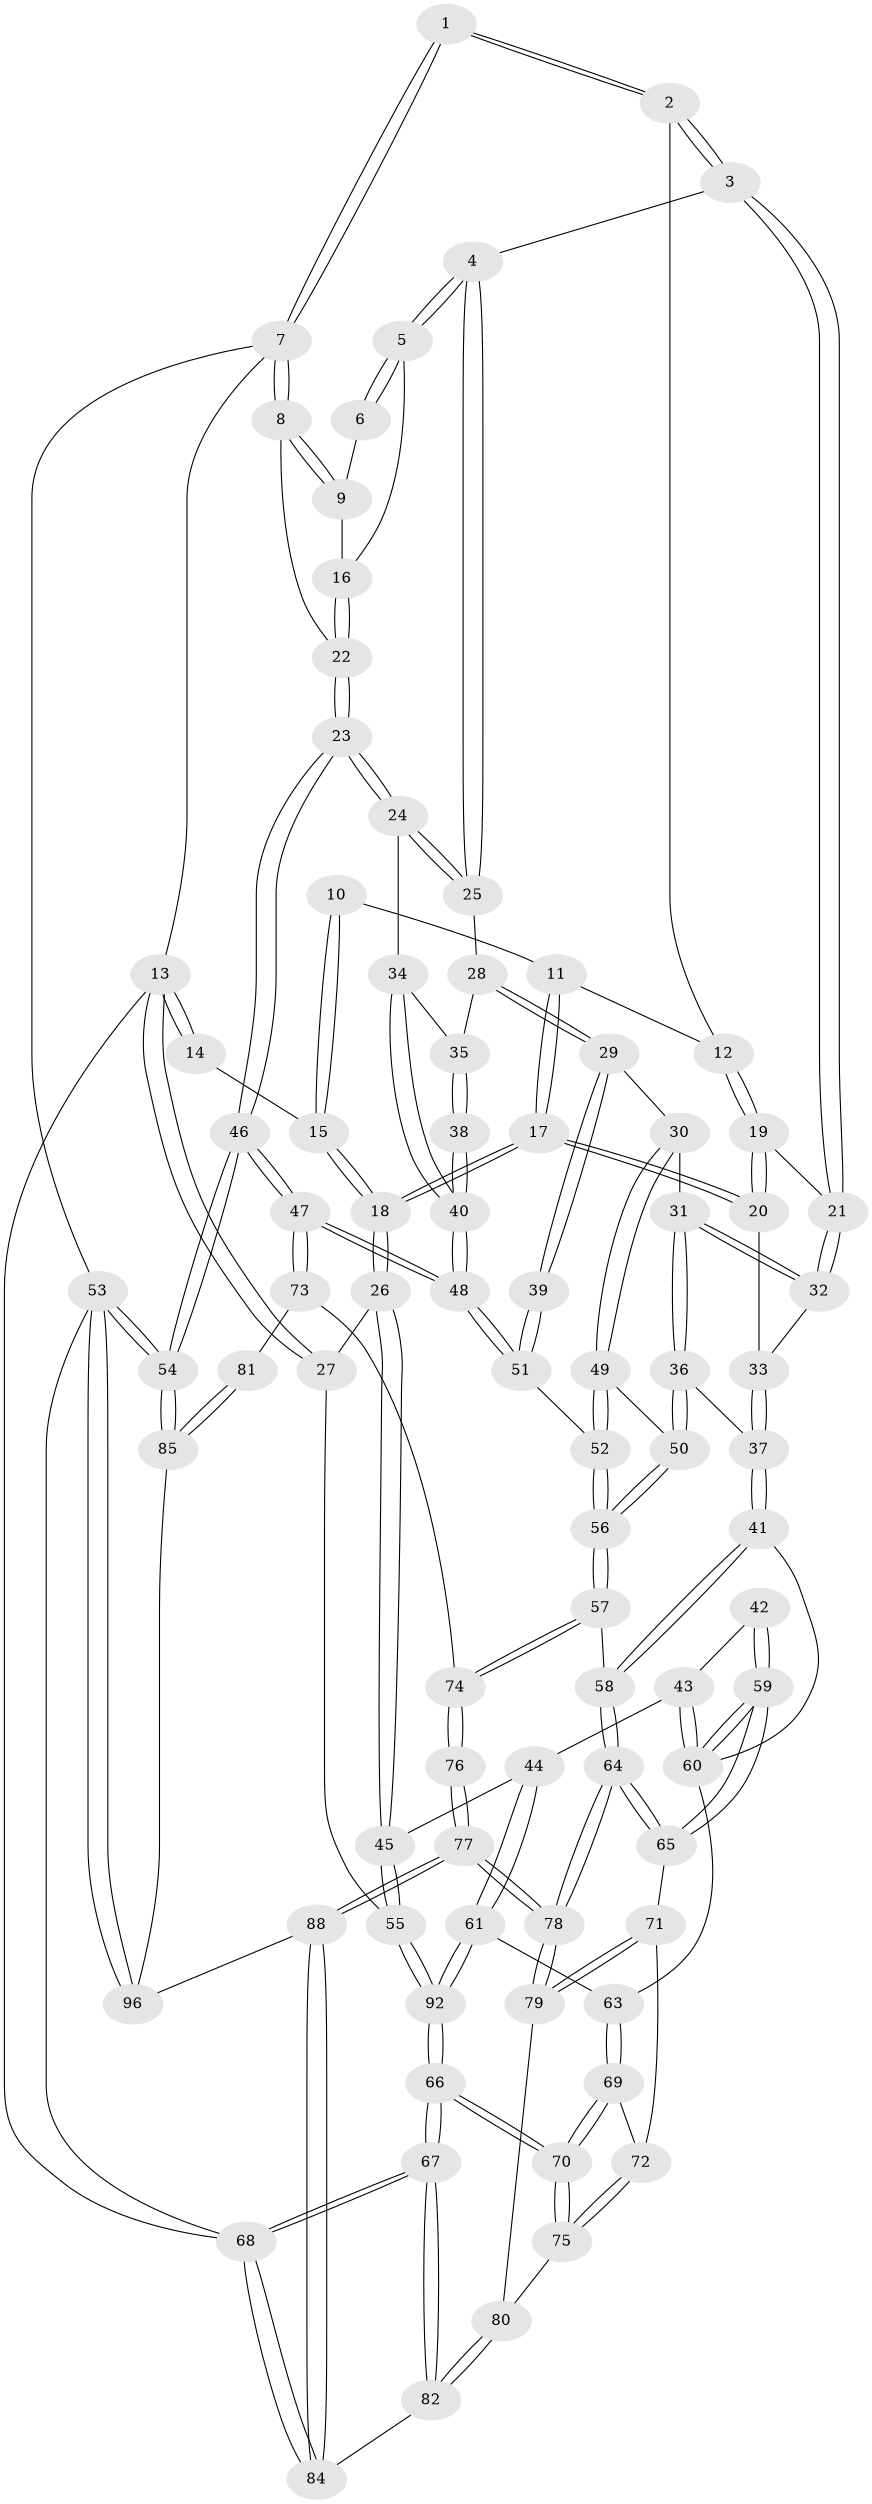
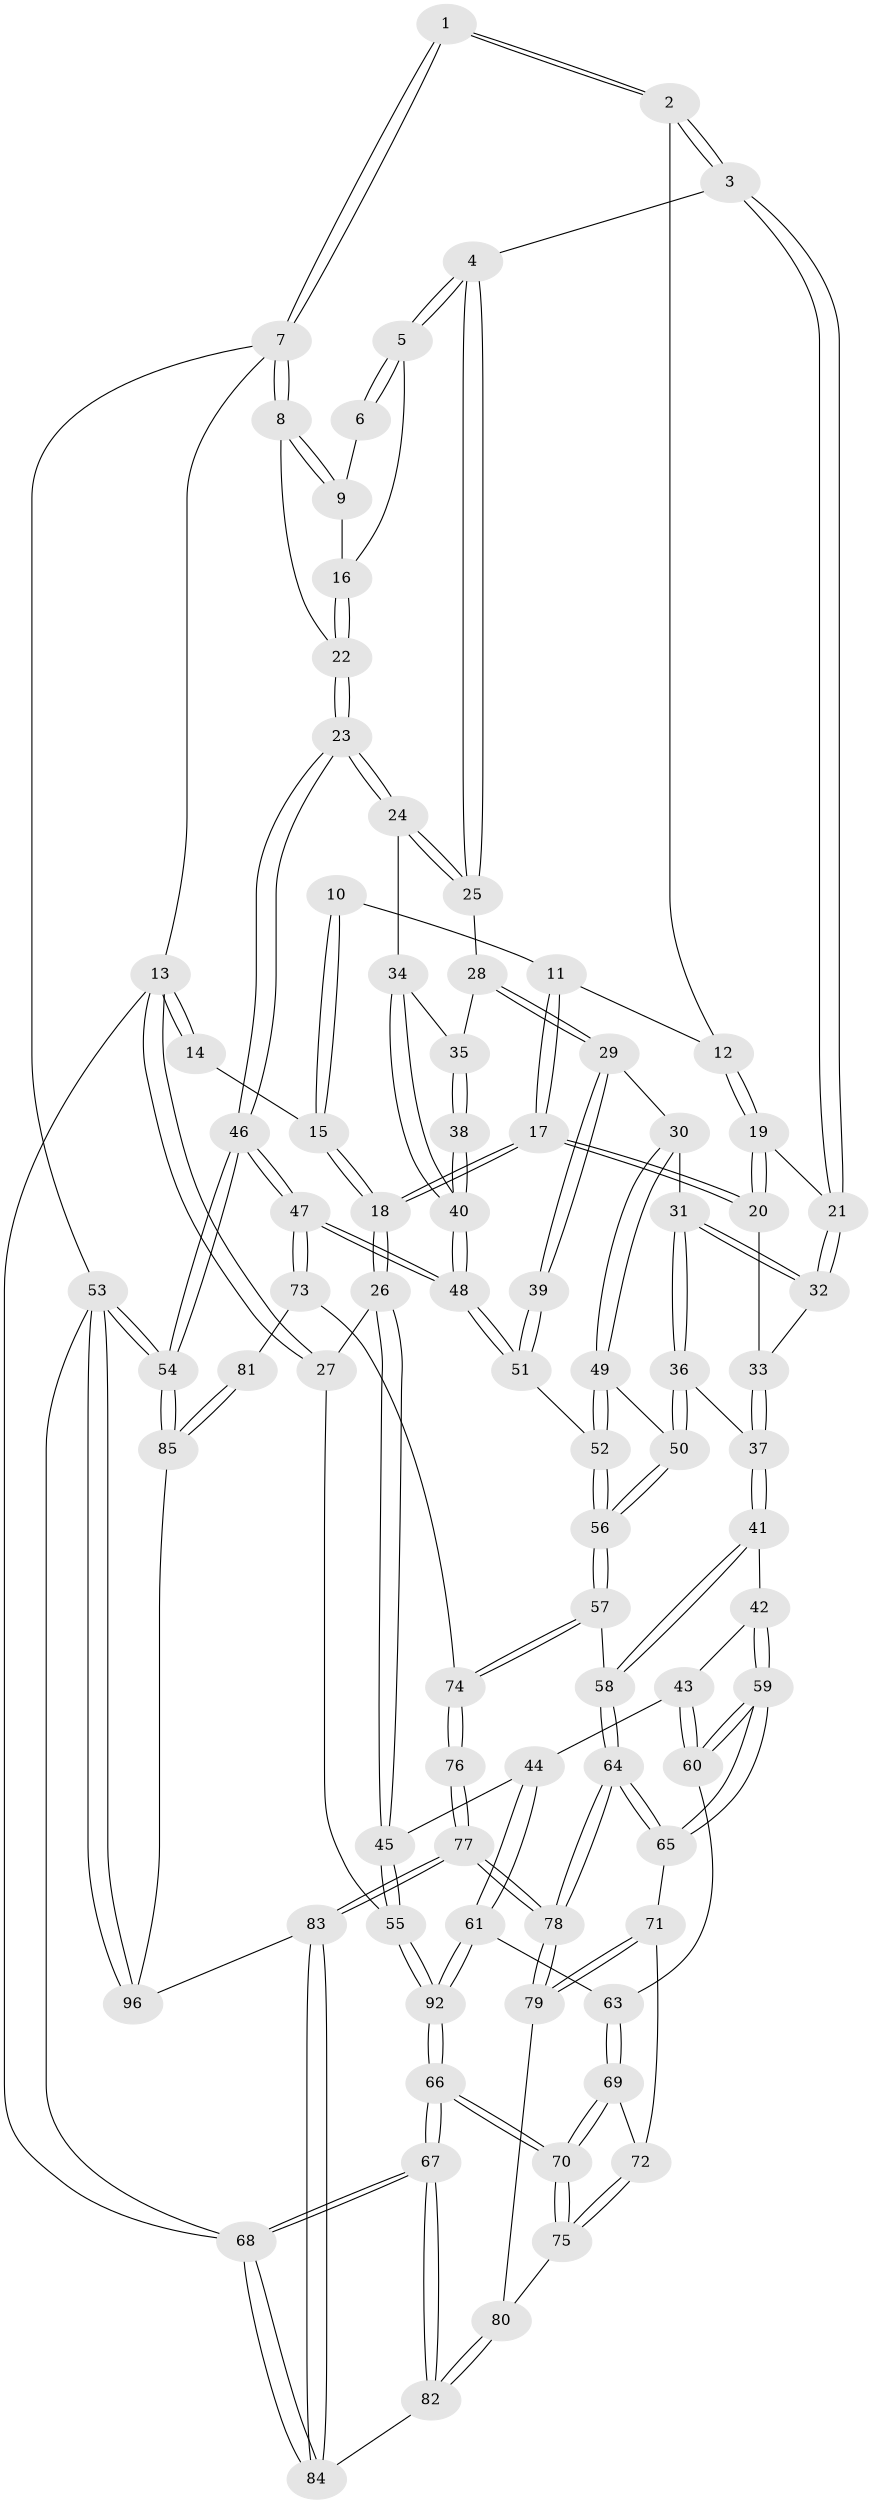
edge "41" -- "60": now "41" -- "42"
node "88": label "88" -> "83"
